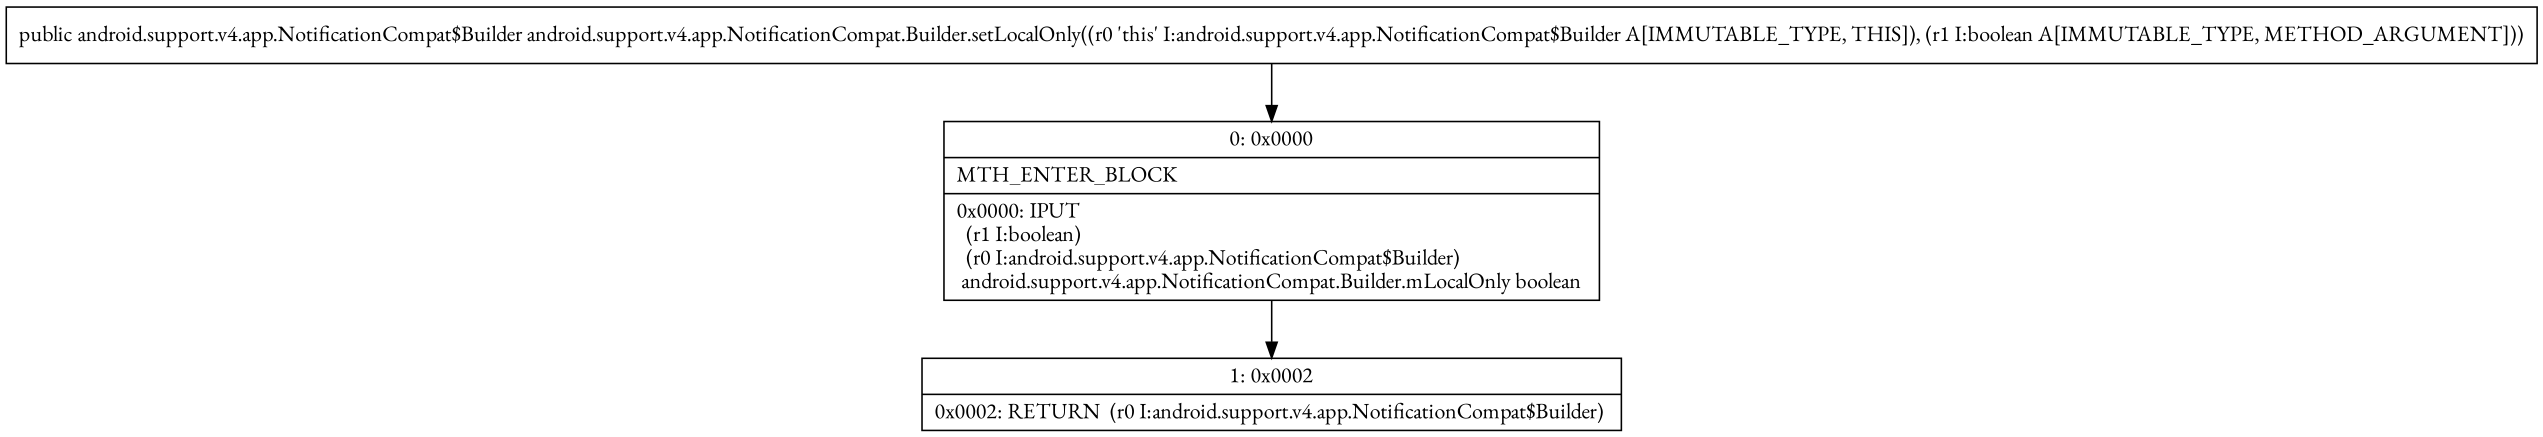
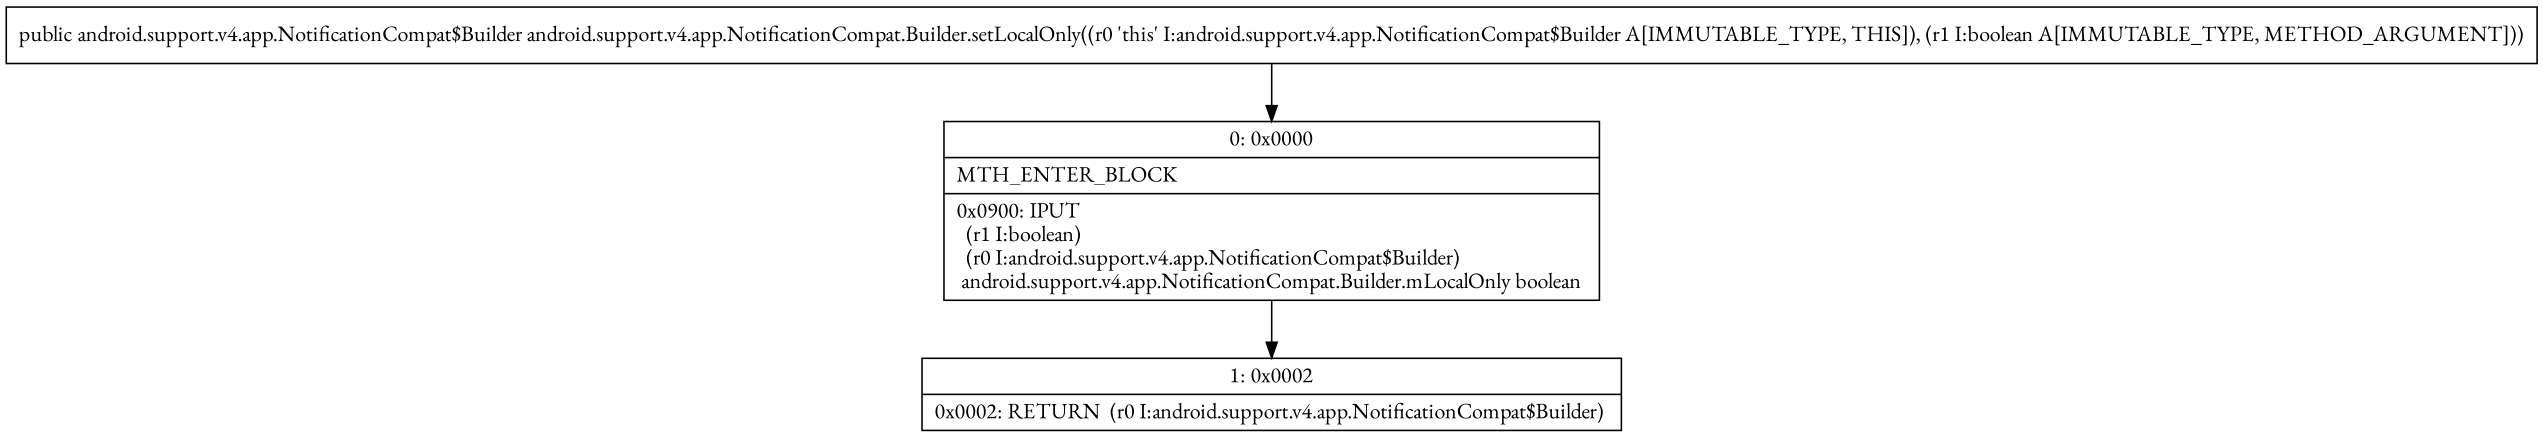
node "0: 0x0000": text "0x0000: IPUT" -> "0x0900: IPUT"
